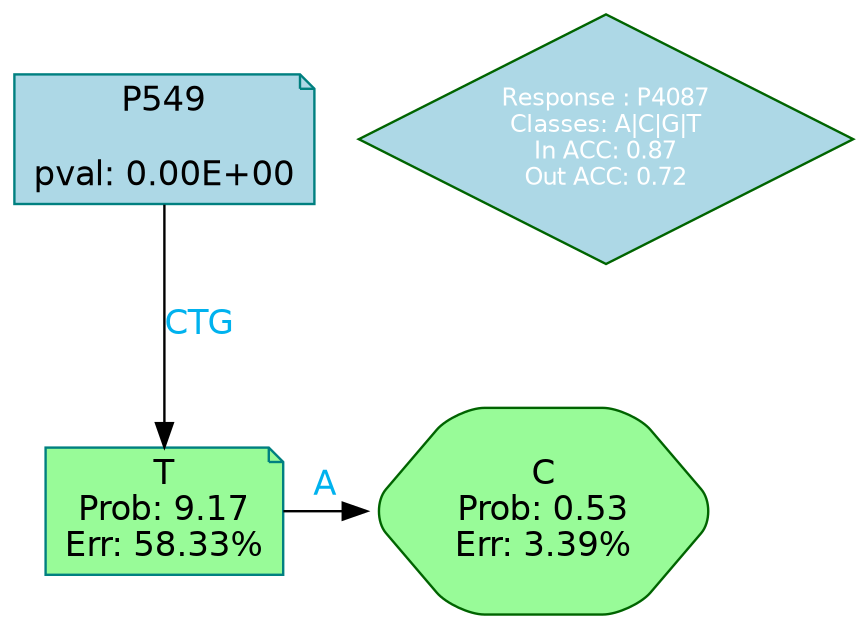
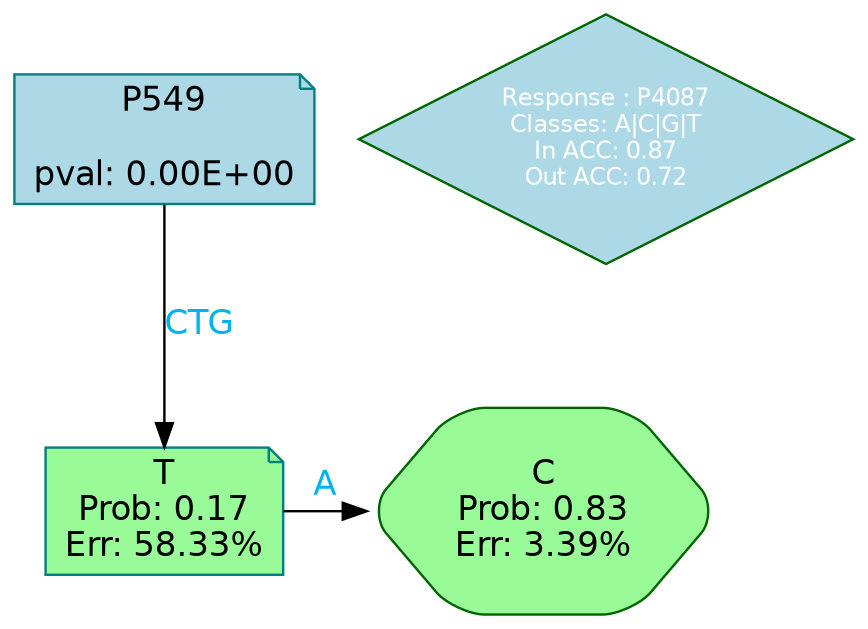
node "T Prob: 9.17 Err: 58.33%": label "T Prob: 9.17 Err: 58.33%" -> "T Prob: 0.17 Err: 58.33%"
node "C Prob: 0.53 Err: 3.39%": label "C Prob: 0.53 Err: 3.39%" -> "C Prob: 0.83 Err: 3.39%"
